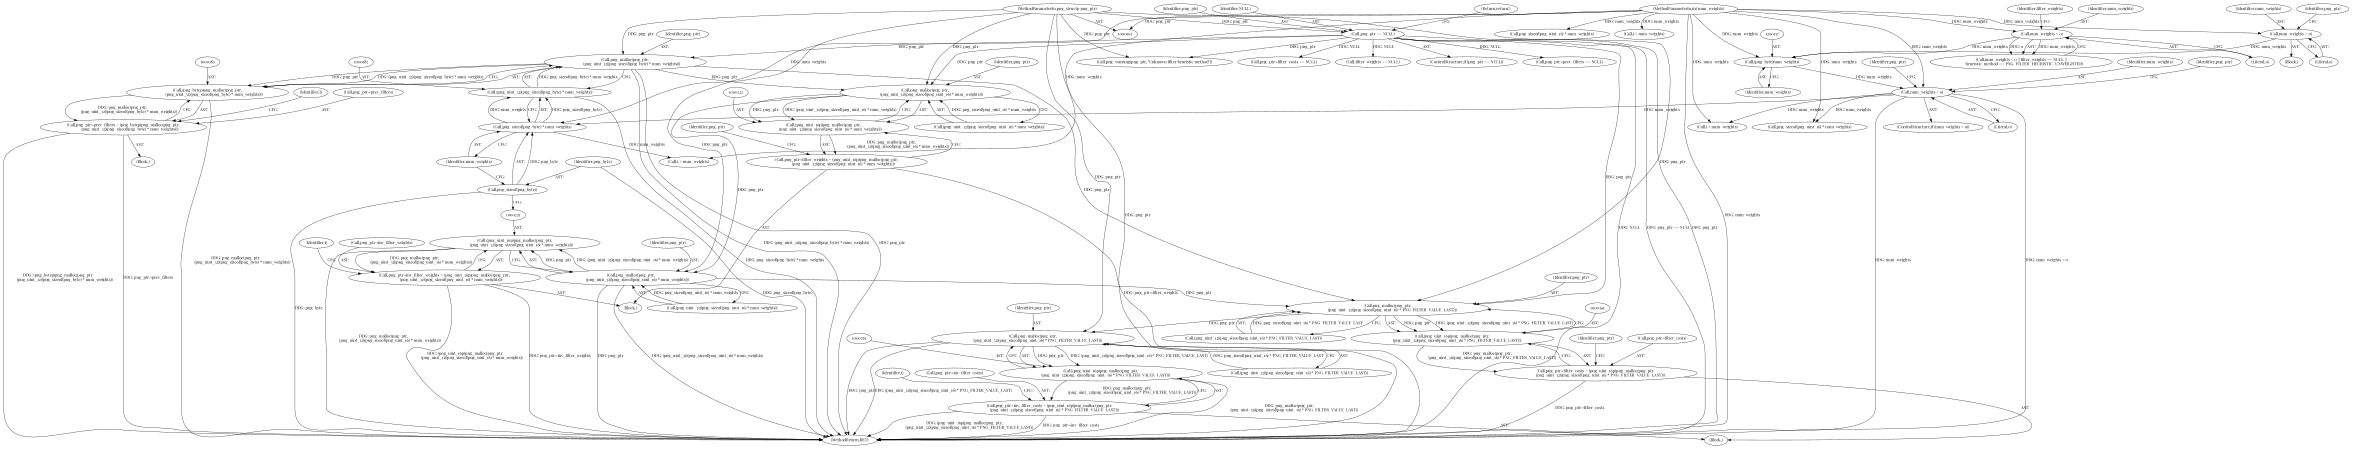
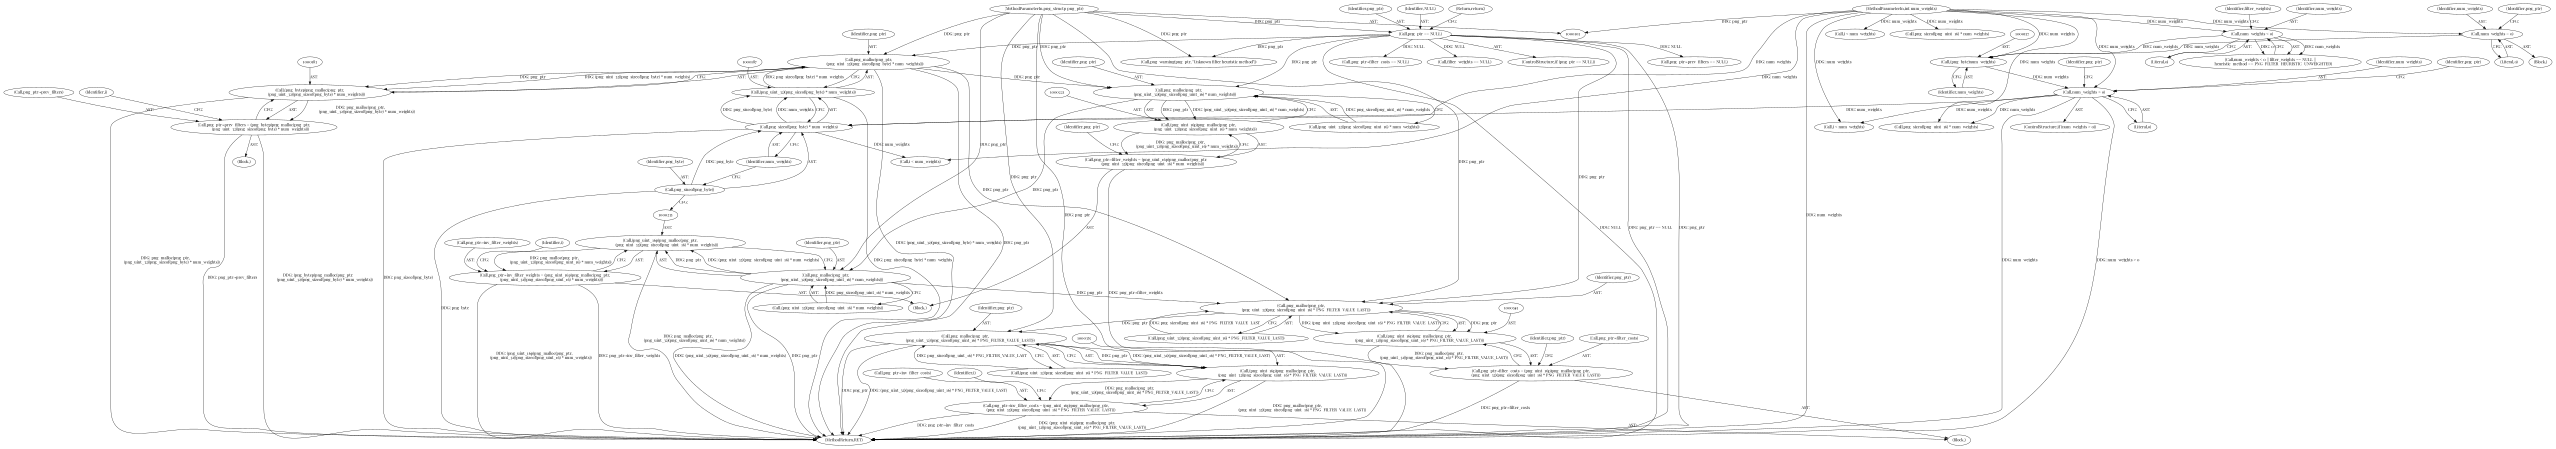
node "1200157": label "1200157" -> "1000157"
edge "(Identifier,png_byte)" -> "(MethodReturn,RET)": now "(Call,png_sizeof(png_byte) * num_weights)" -> "(MethodReturn,RET)"
